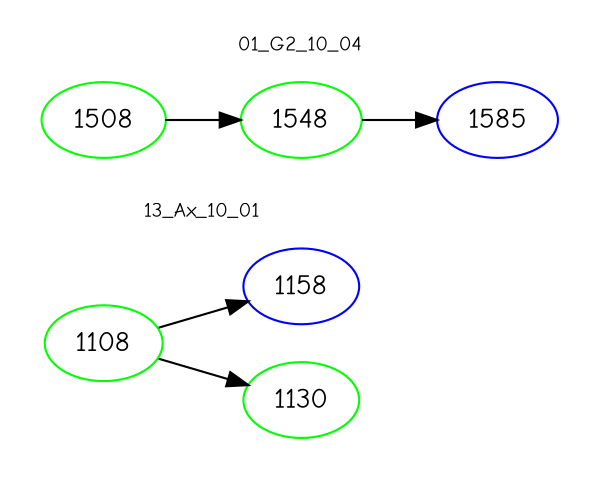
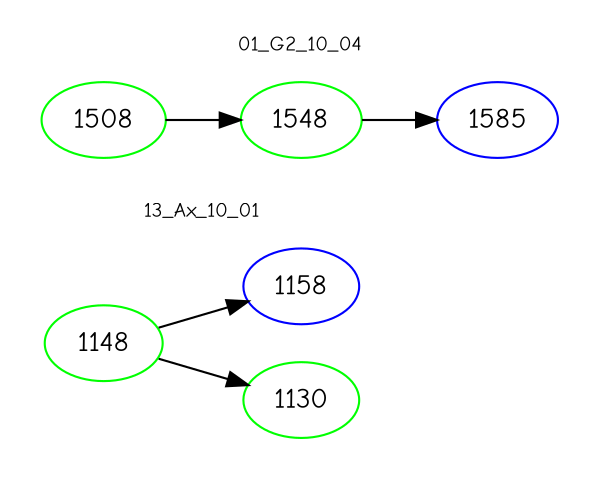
node "1108": label "1108" -> "1148"
